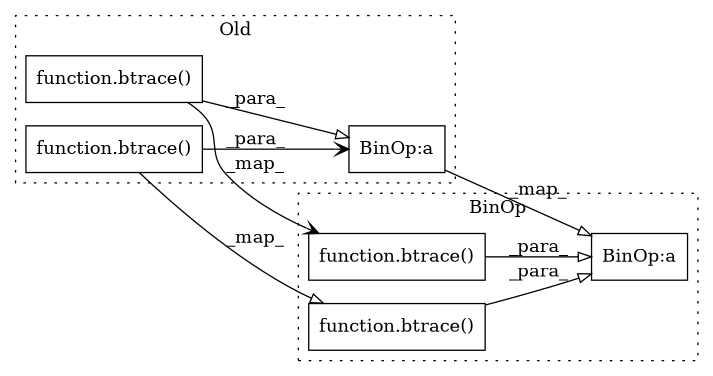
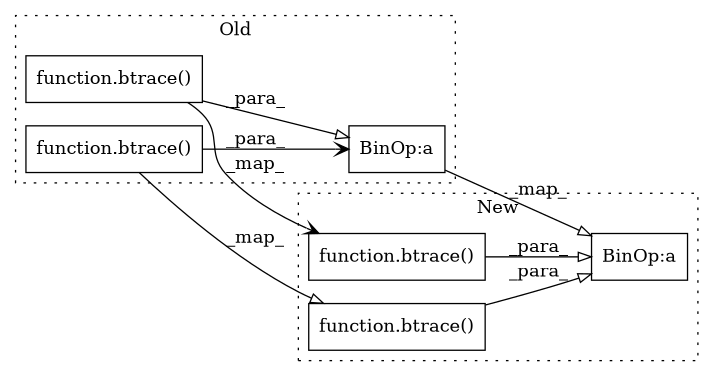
cluster "BinOp": label "BinOp" -> "New"
